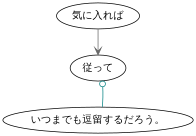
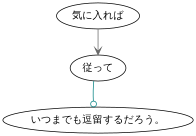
edge "いつまでも逗留するだろう。" -> "従って": reversed
